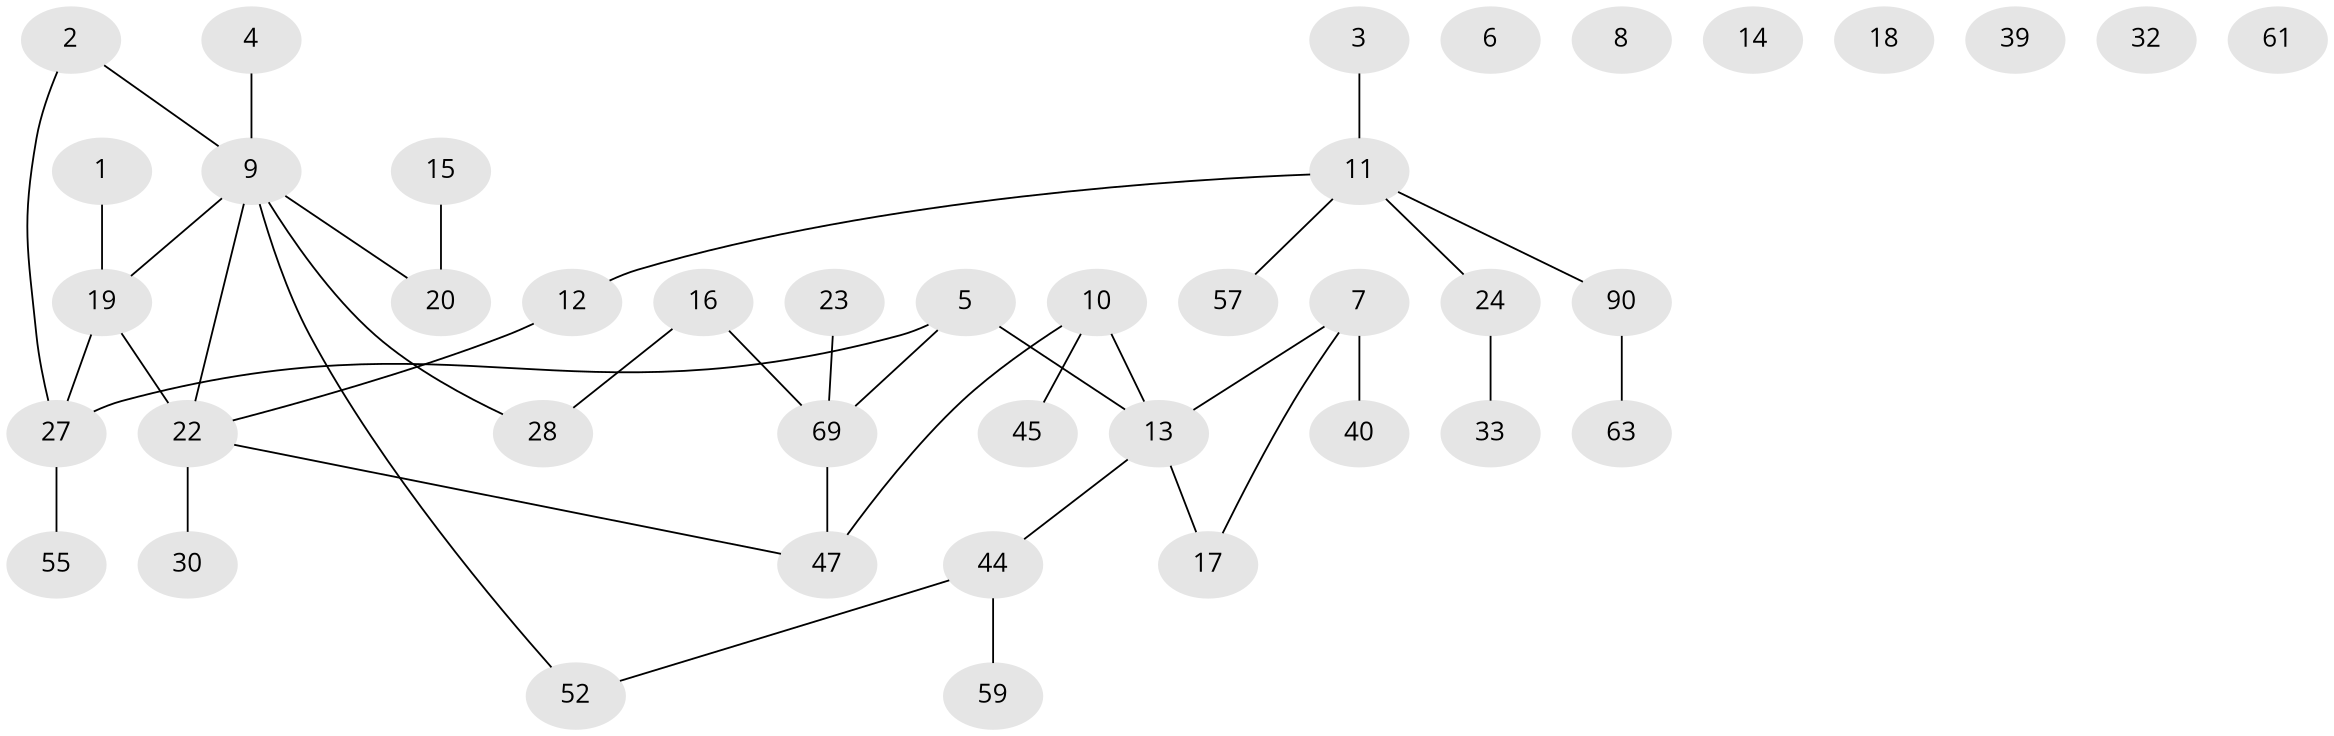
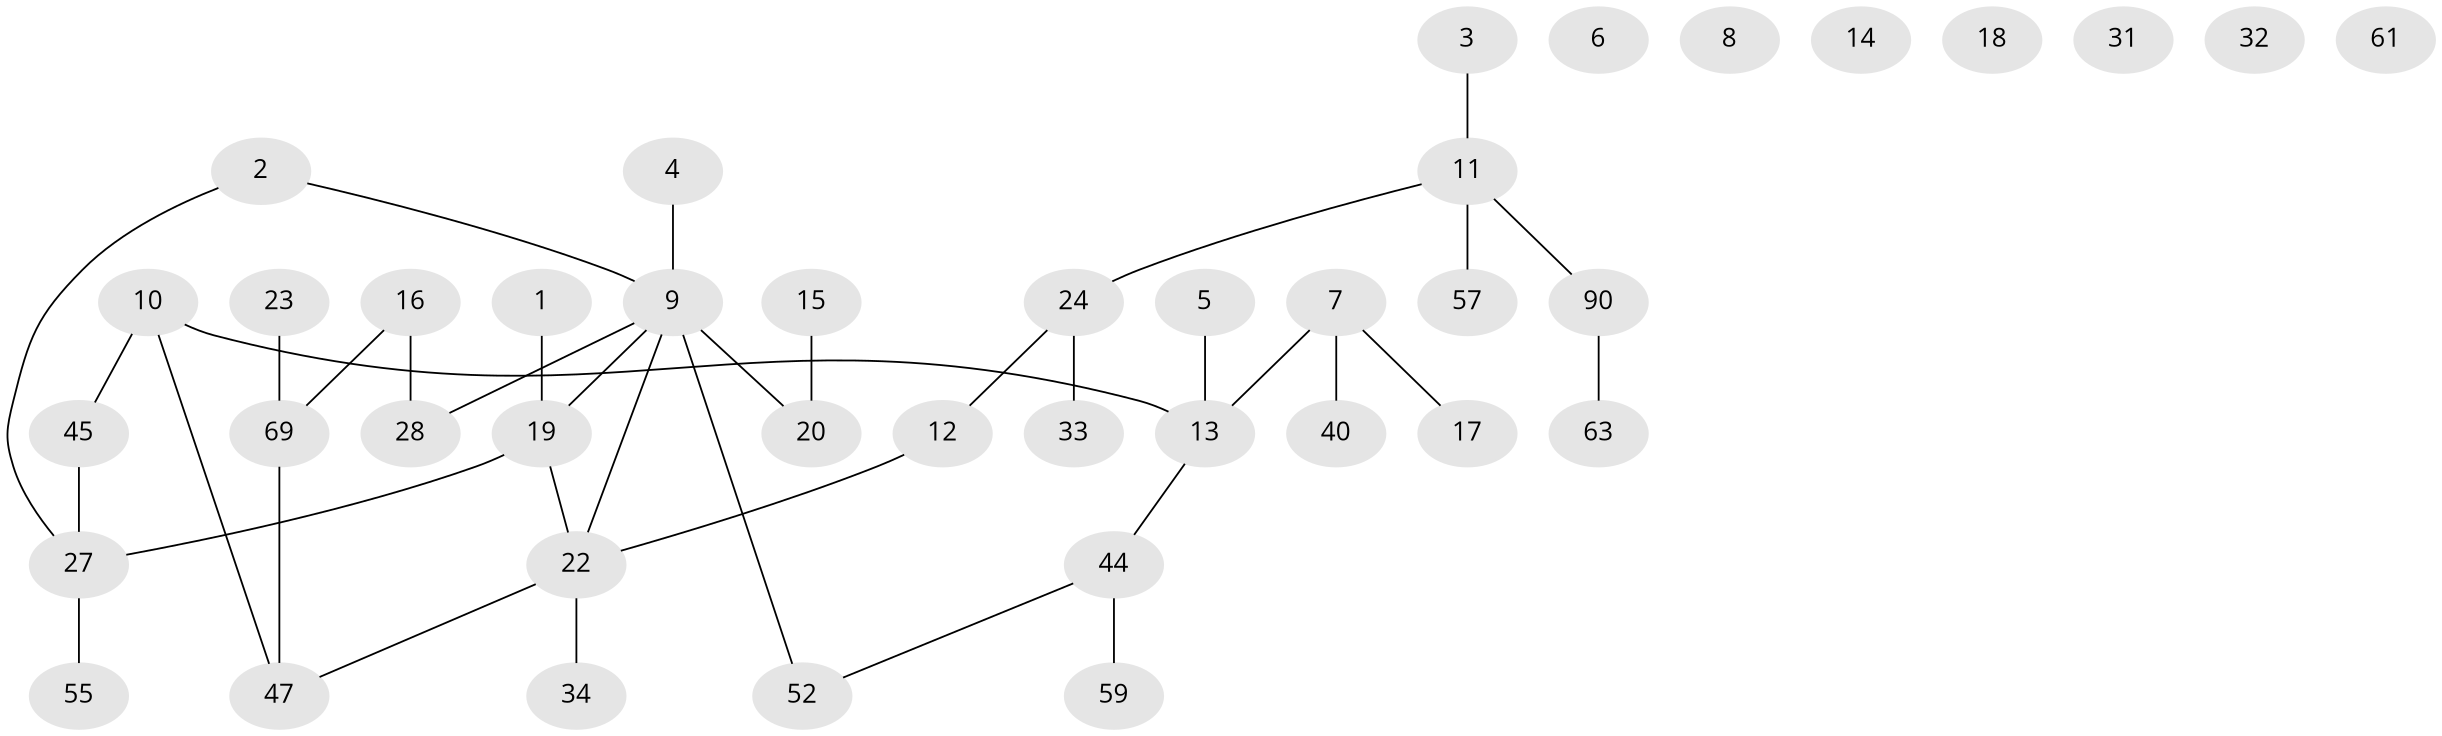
node "39": label "39" -> "31"
edge "11" -- "12": now "24" -- "12"
edge "5" -- "27": now "45" -- "27"
edge "5" -- "69": removed
edge "13" -- "17": removed
node "30": label "30" -> "34"
